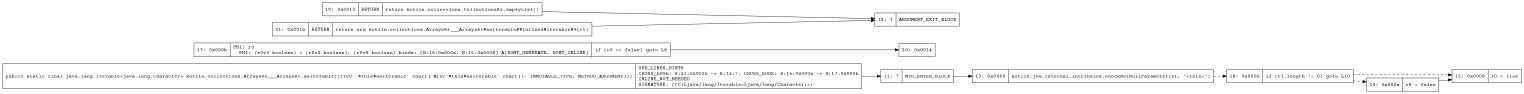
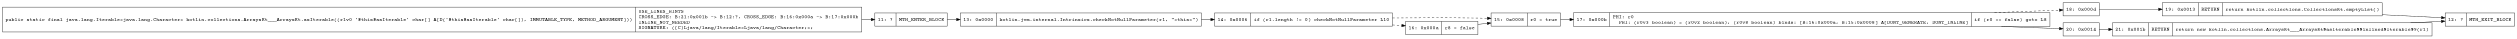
node "18: 0x000d": added
node "12: ?": text "ARGUMENT_EXIT_BLOCK" -> "MTH_EXIT_BLOCK"
edge "15: 0x0008" -> "17: 0x000b": added
edge "20: 0x0014" -> "21: 0x001b": added
edge "13: 0x0000" -> "14: 0x0006": style dashed -> solid
node "14: 0x0006": text "if (r1.length != 0) goto L10" -> "if (r1.length != 0) checkNotNullParameter L10"
